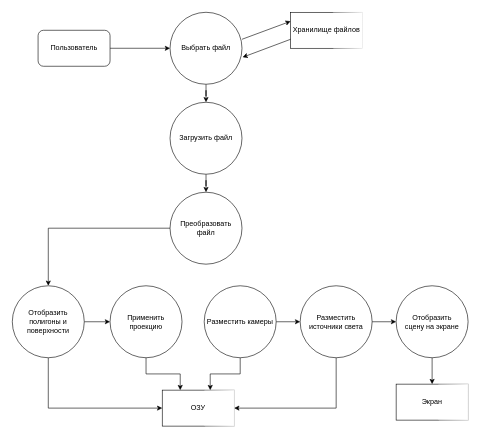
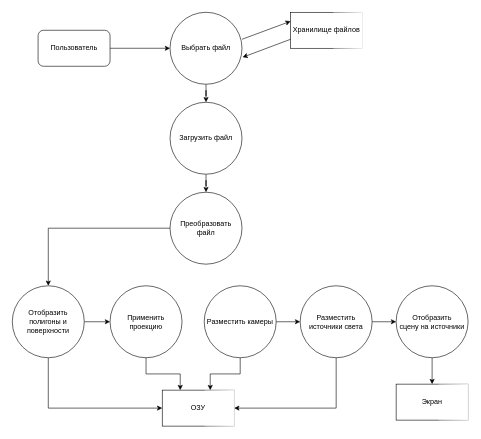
node "Отобразить сцену на экране": label "Отобразить сцену на экране" -> "Отобразить сцену на источники"
